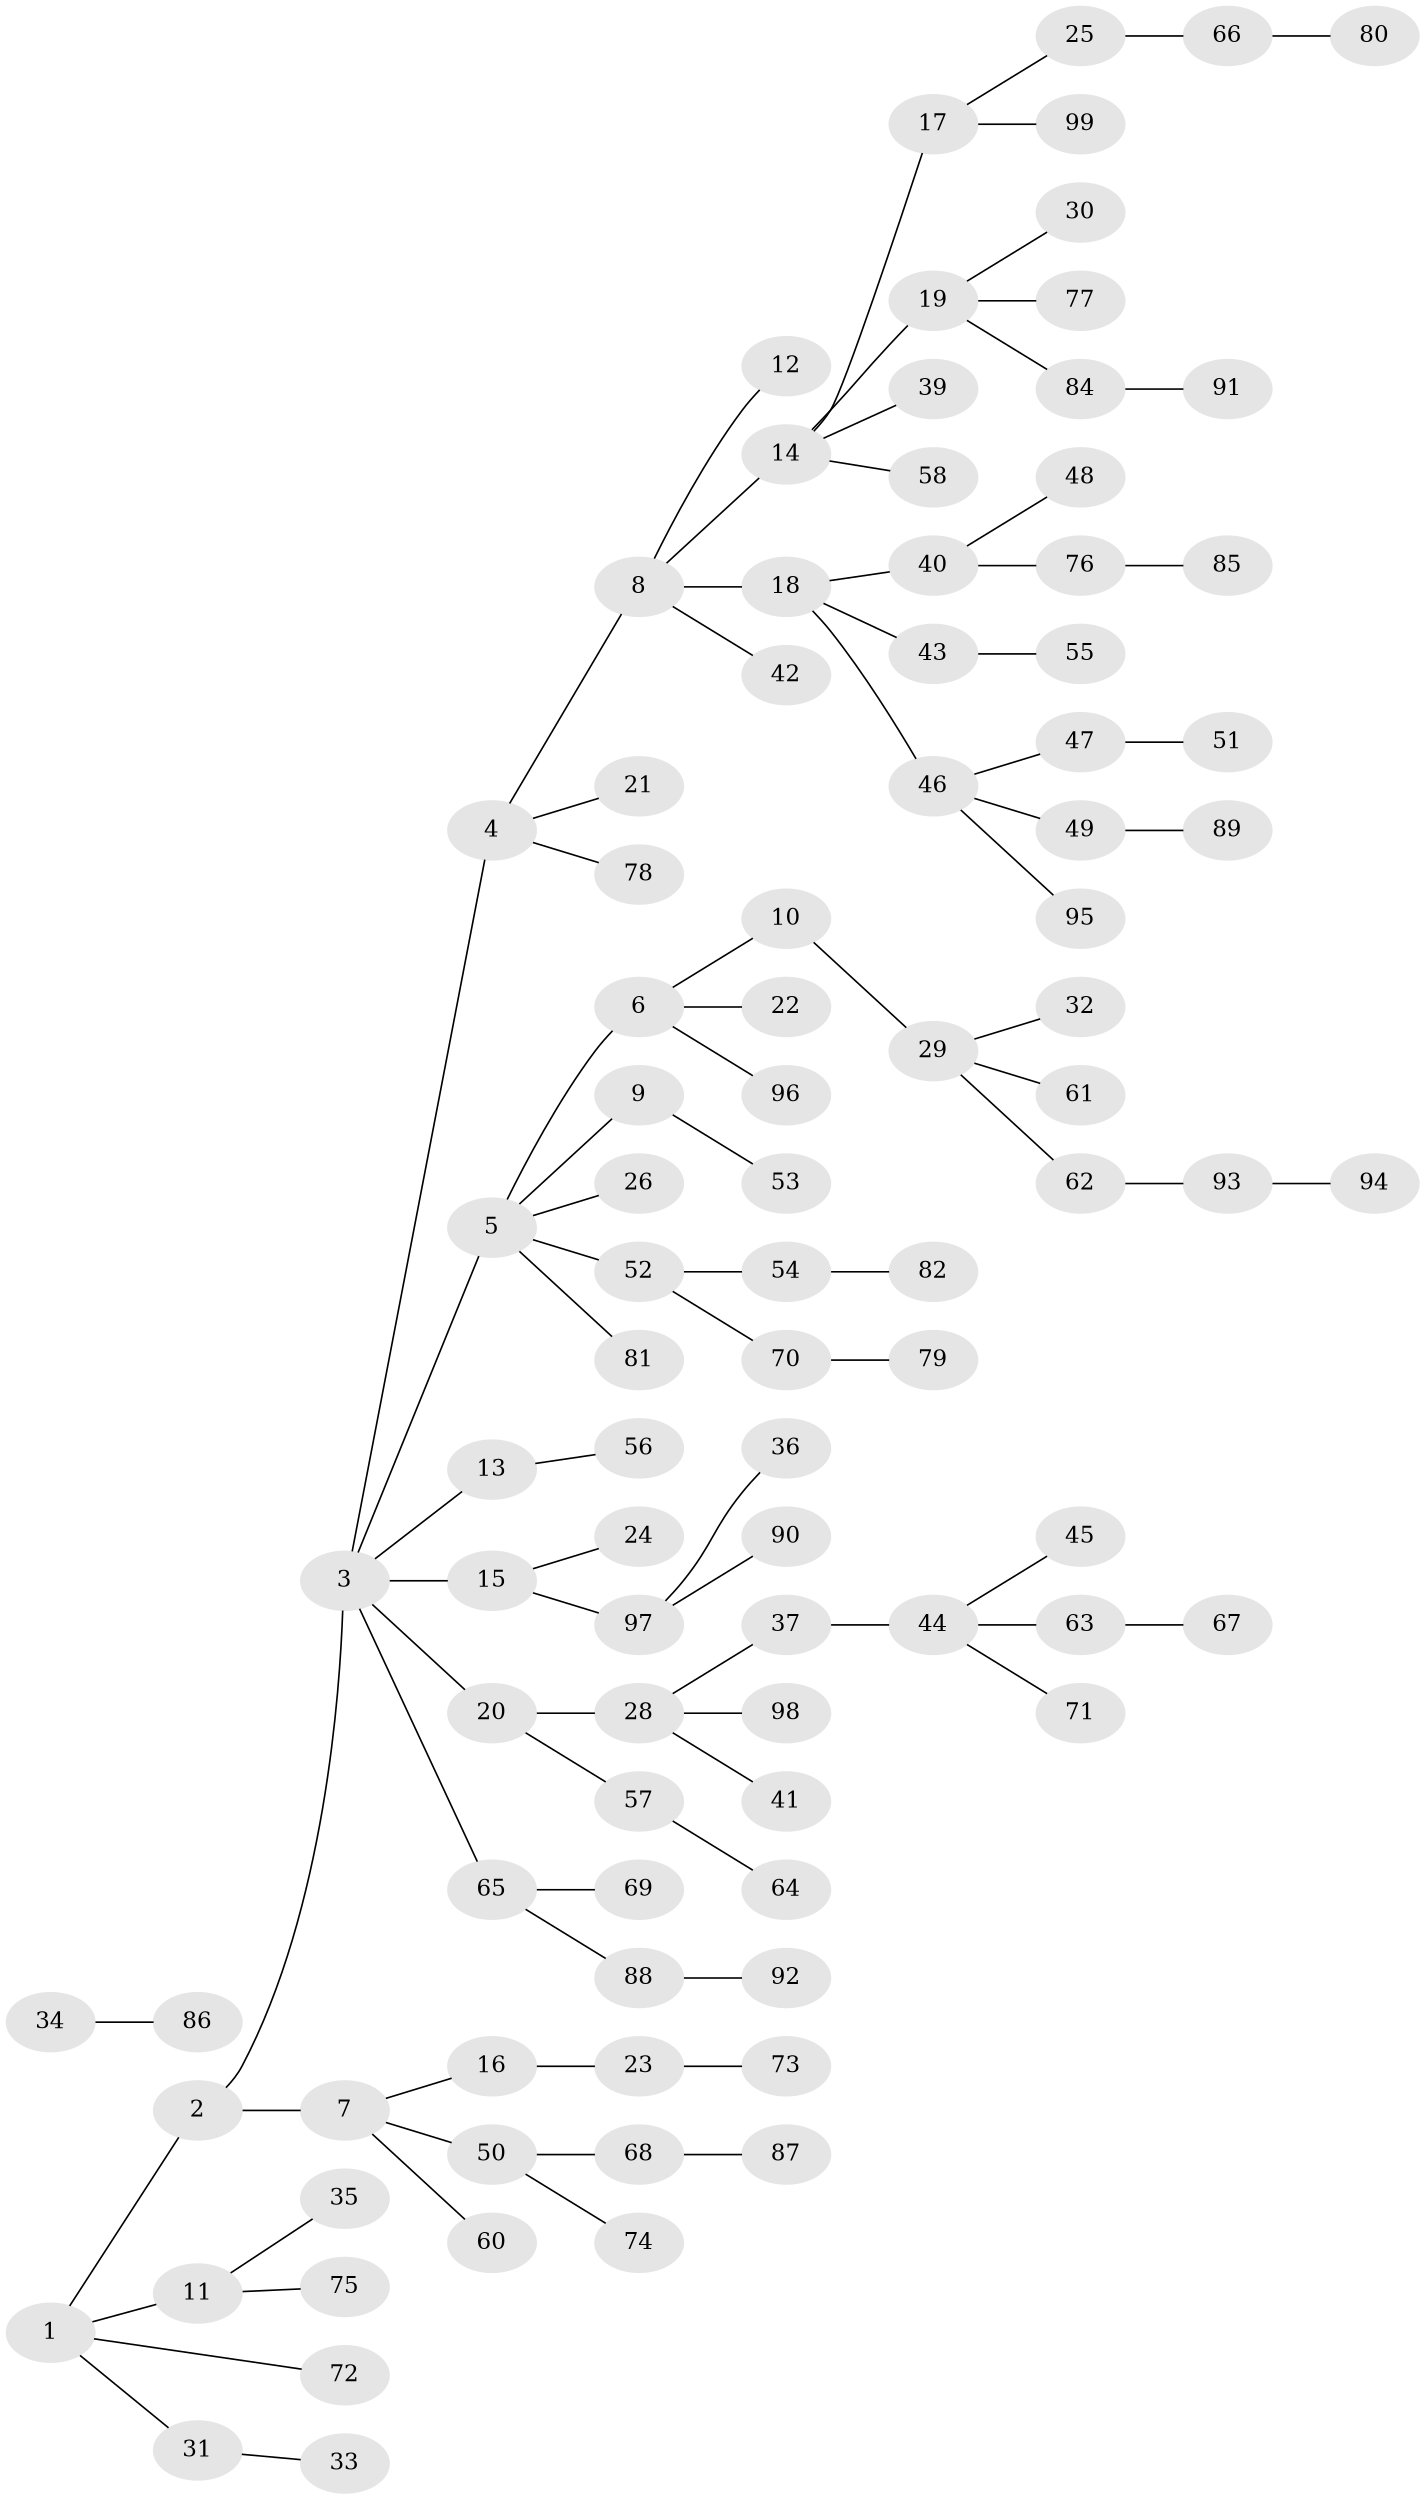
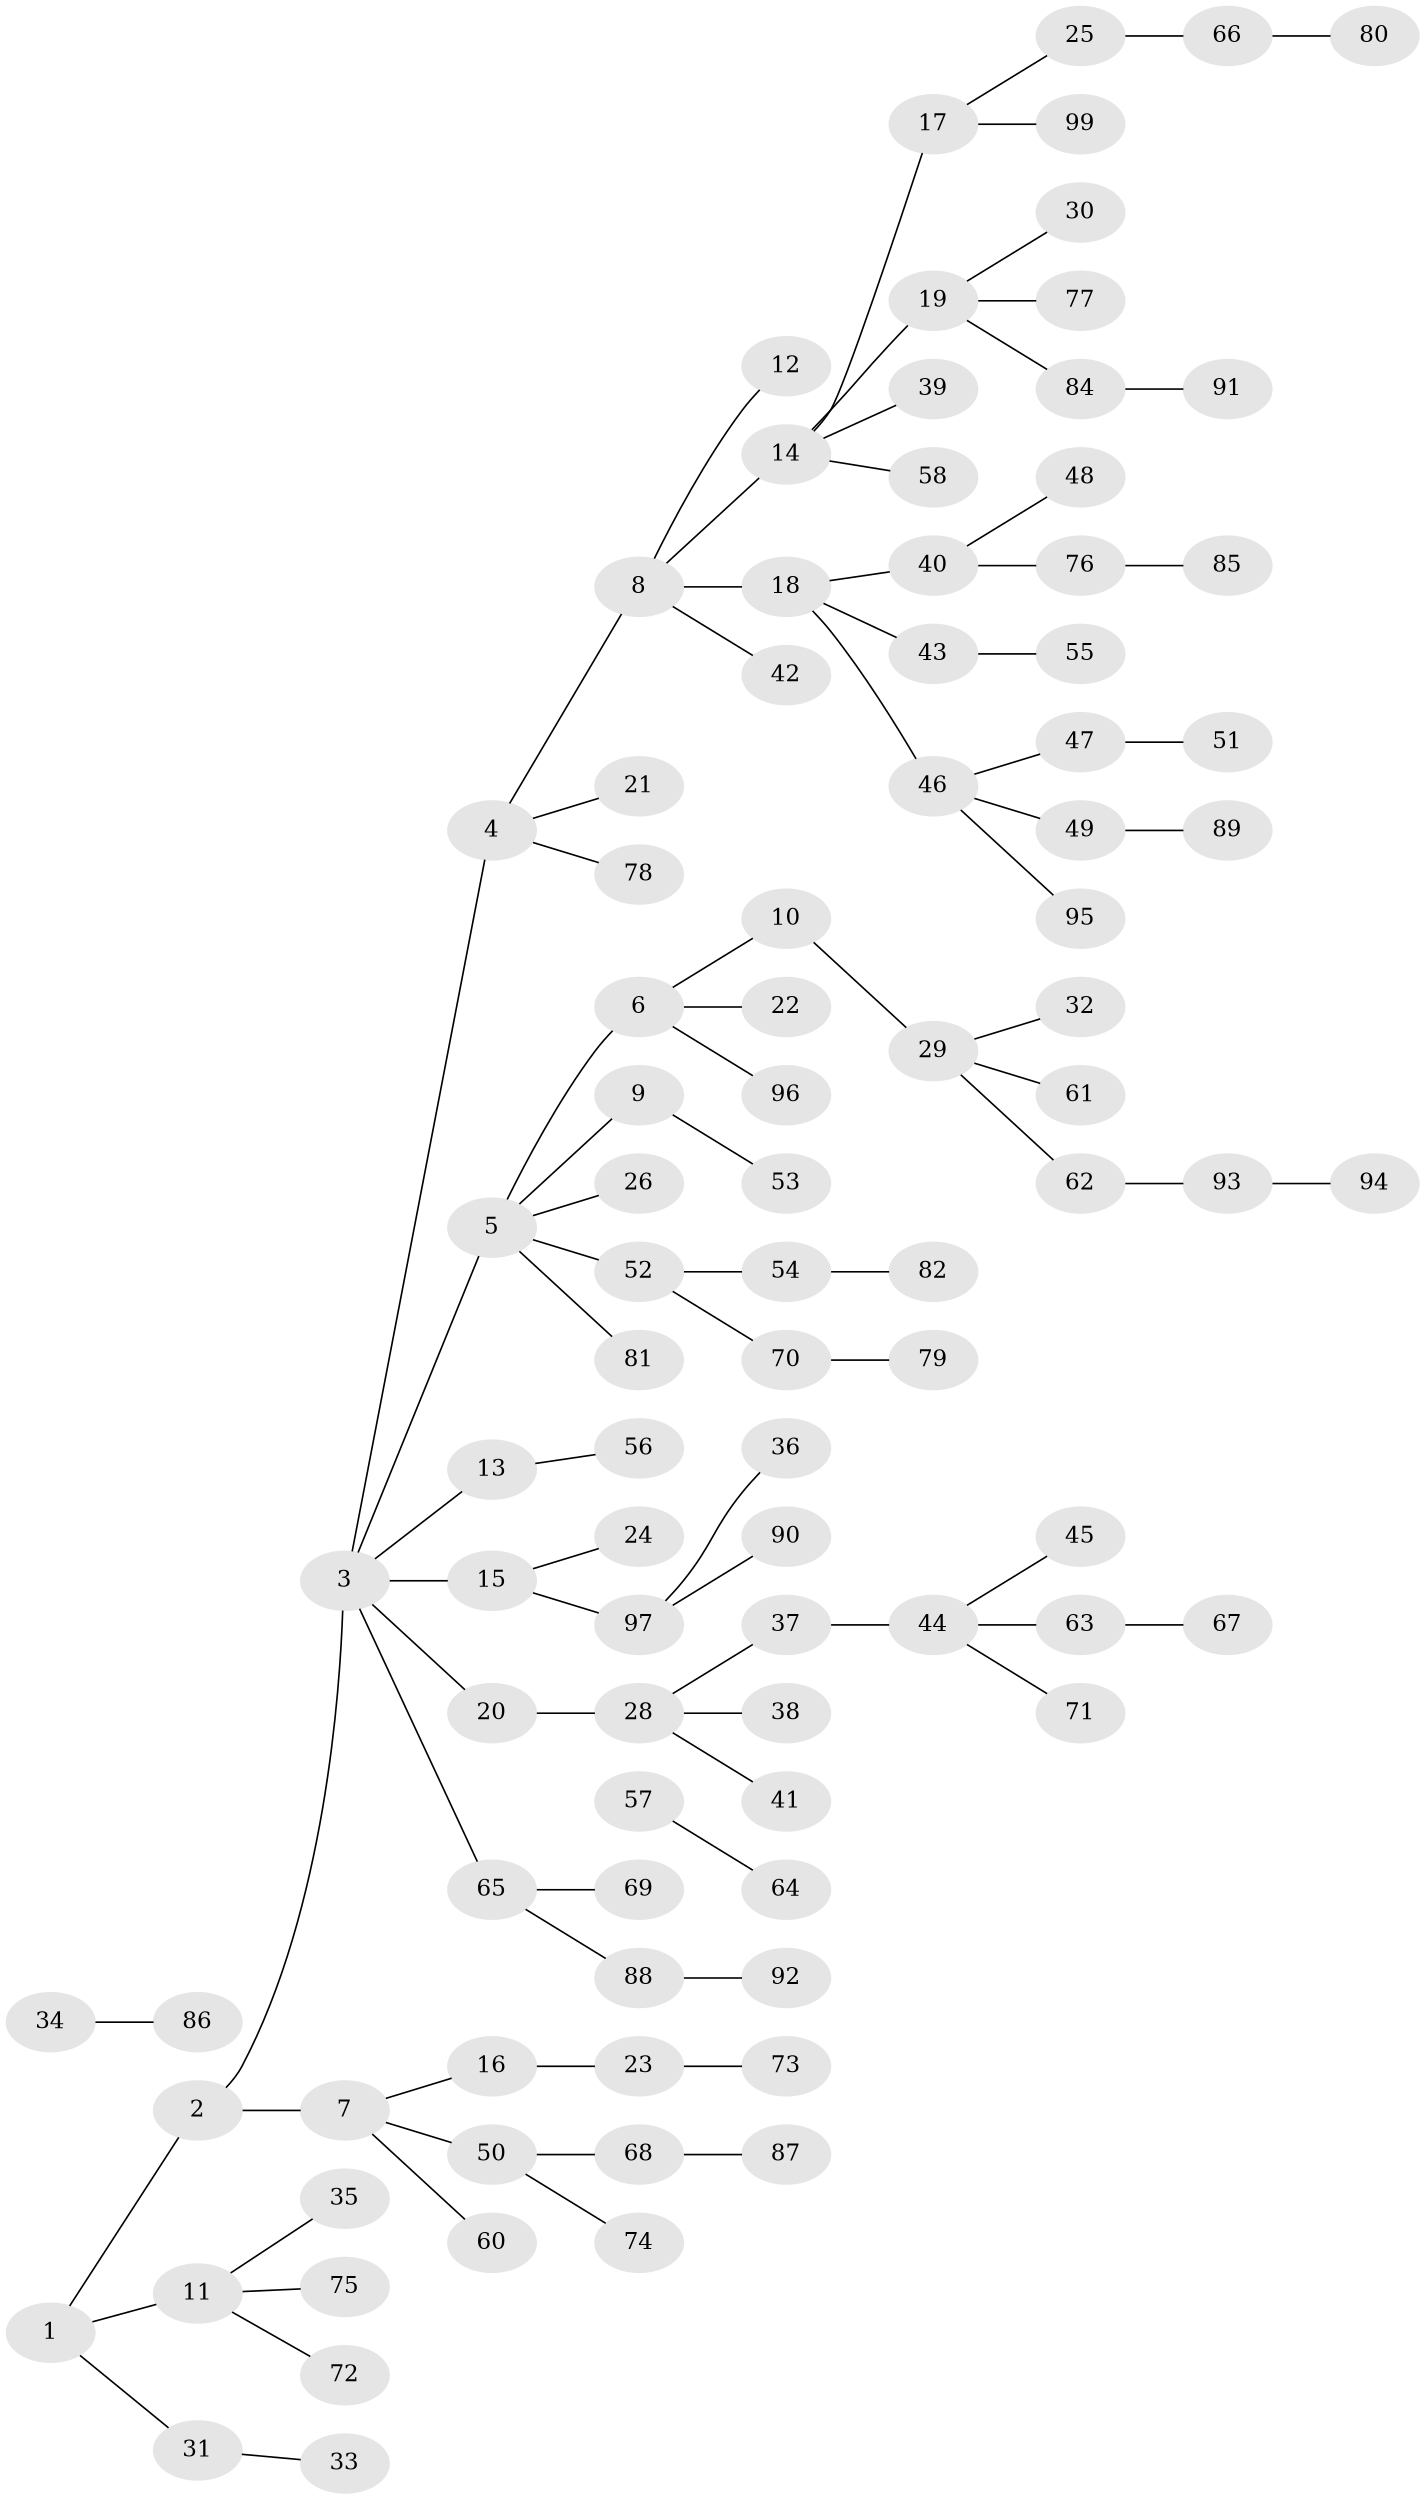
node "98": label "98" -> "38"
edge "20" -- "57": removed
edge "1" -- "72": now "11" -- "72"
